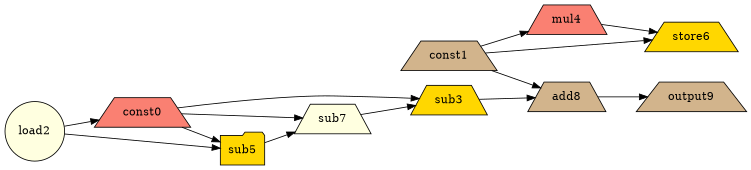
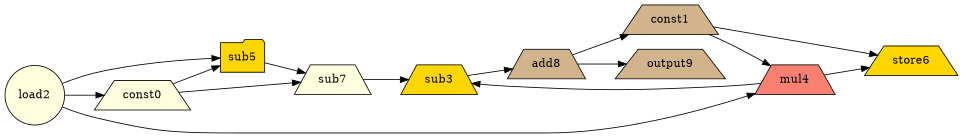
edge "const1" -> "add8": reversed
edge "const0" -> "sub3": now "mul4" -> "sub3"
node "const0": fillcolor salmon -> lightyellow
edge "load2" -> "mul4": added
